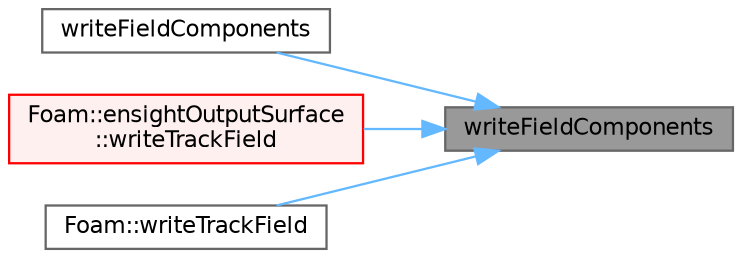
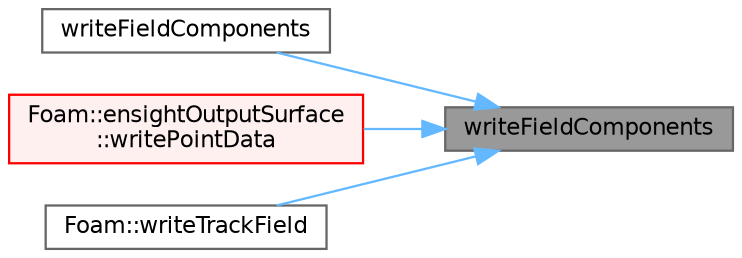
node "Foam::ensightOutputSurface ::writeTrackField": label "Foam::ensightOutputSurface ::writeTrackField" -> "Foam::ensightOutputSurface ::writePointData"
